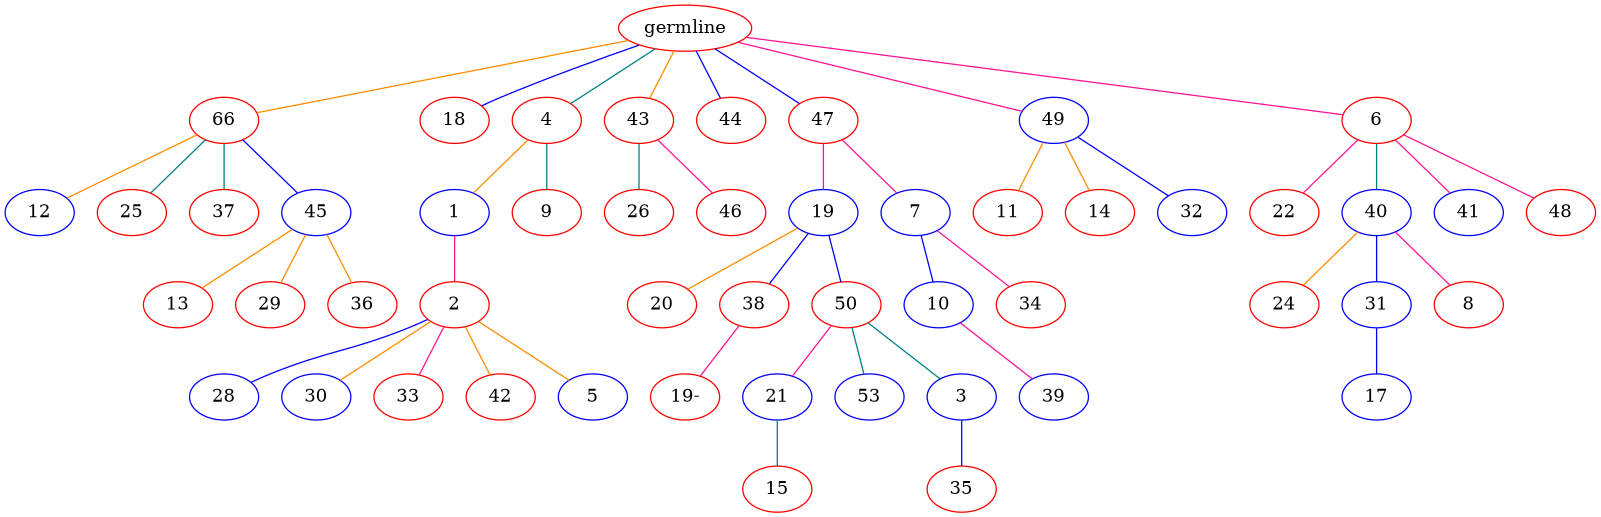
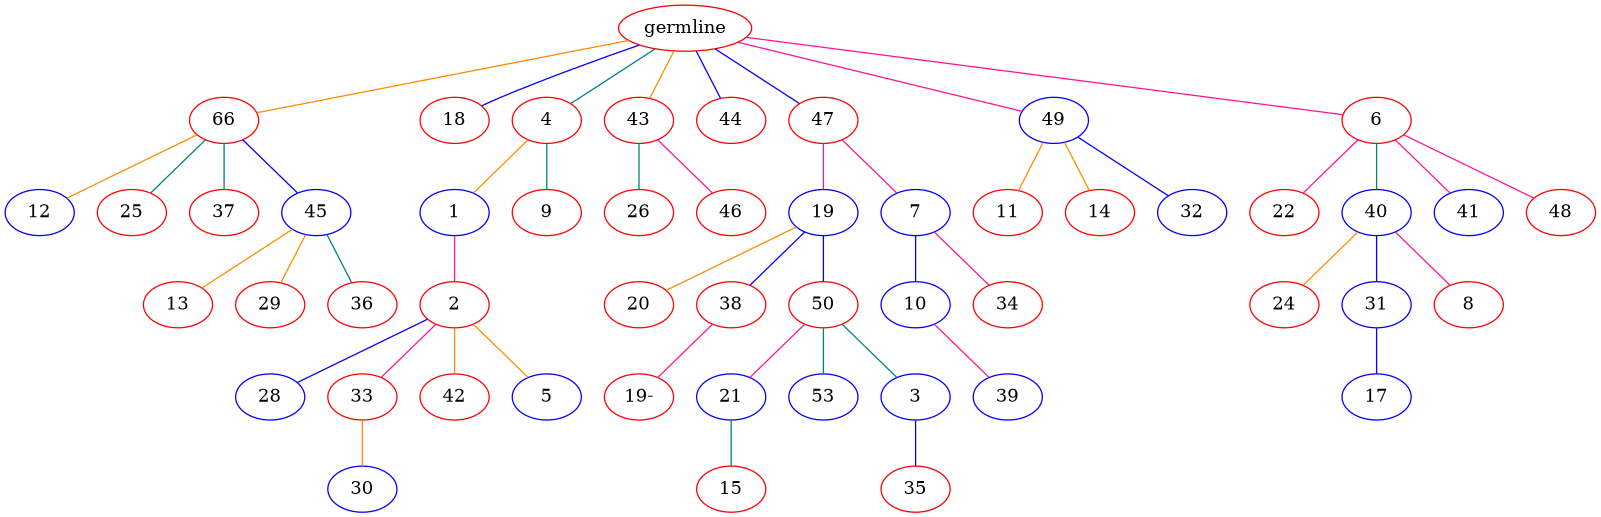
edge "45" -- "36": color darkorange -> teal
edge "2" -- "30": now "33" -- "30"
